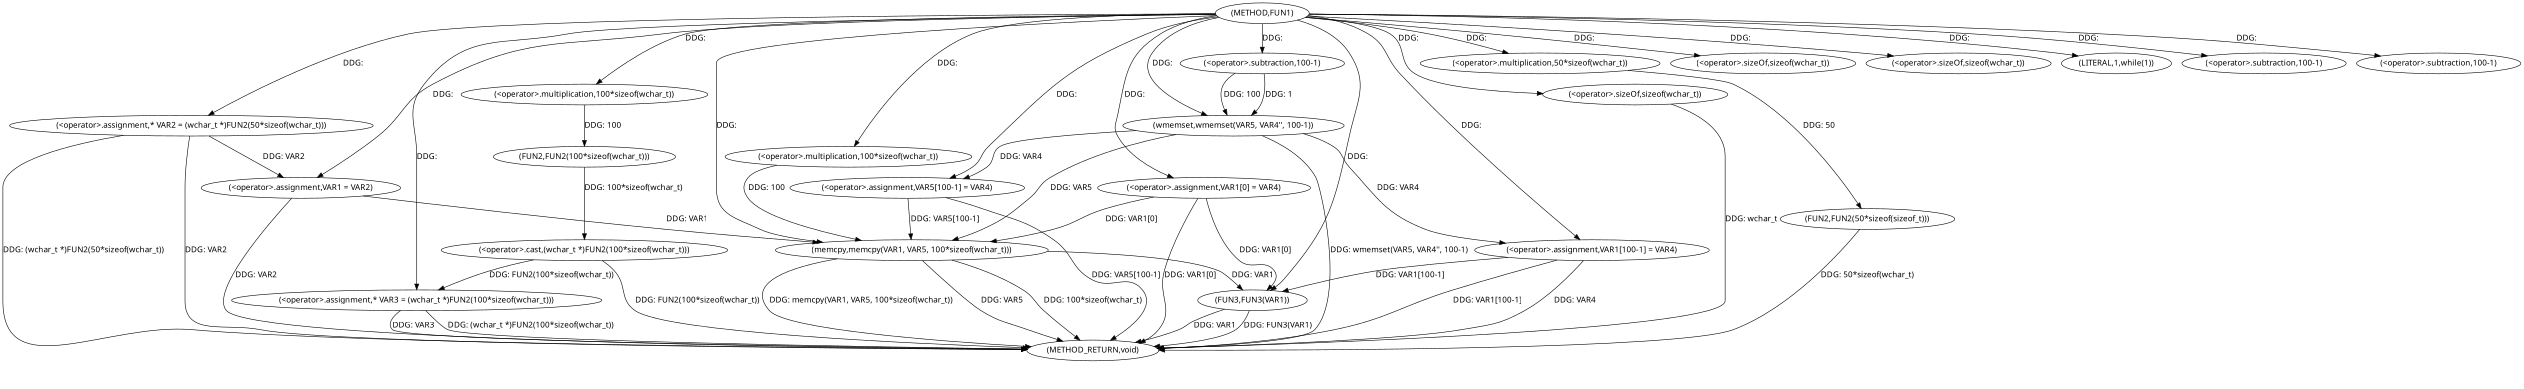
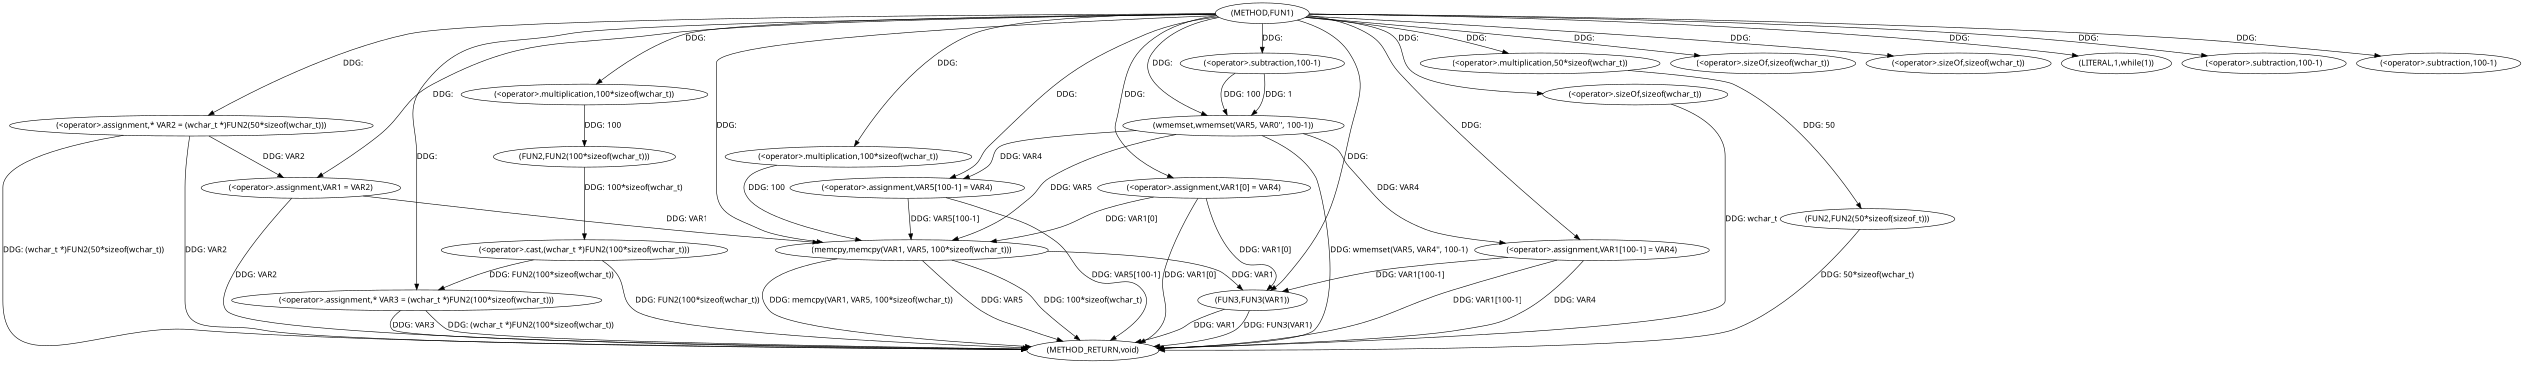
node "(wmemset,wmemset(VAR5, VAR4'', 100-1))": label "(wmemset,wmemset(VAR5, VAR4'', 100-1))" -> "(wmemset,wmemset(VAR5, VAR0'', 100-1))"
